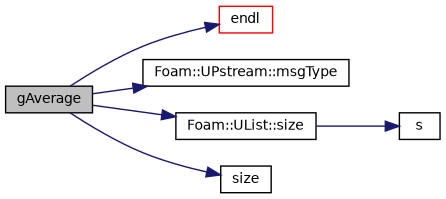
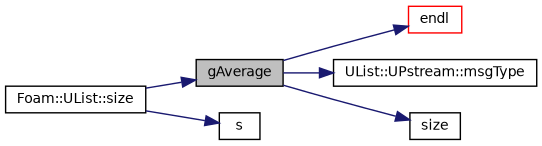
node "Foam::UPstream::msgType": label "Foam::UPstream::msgType" -> "UList::UPstream::msgType"
edge "gAverage" -> "Foam::UList::size": reversed
